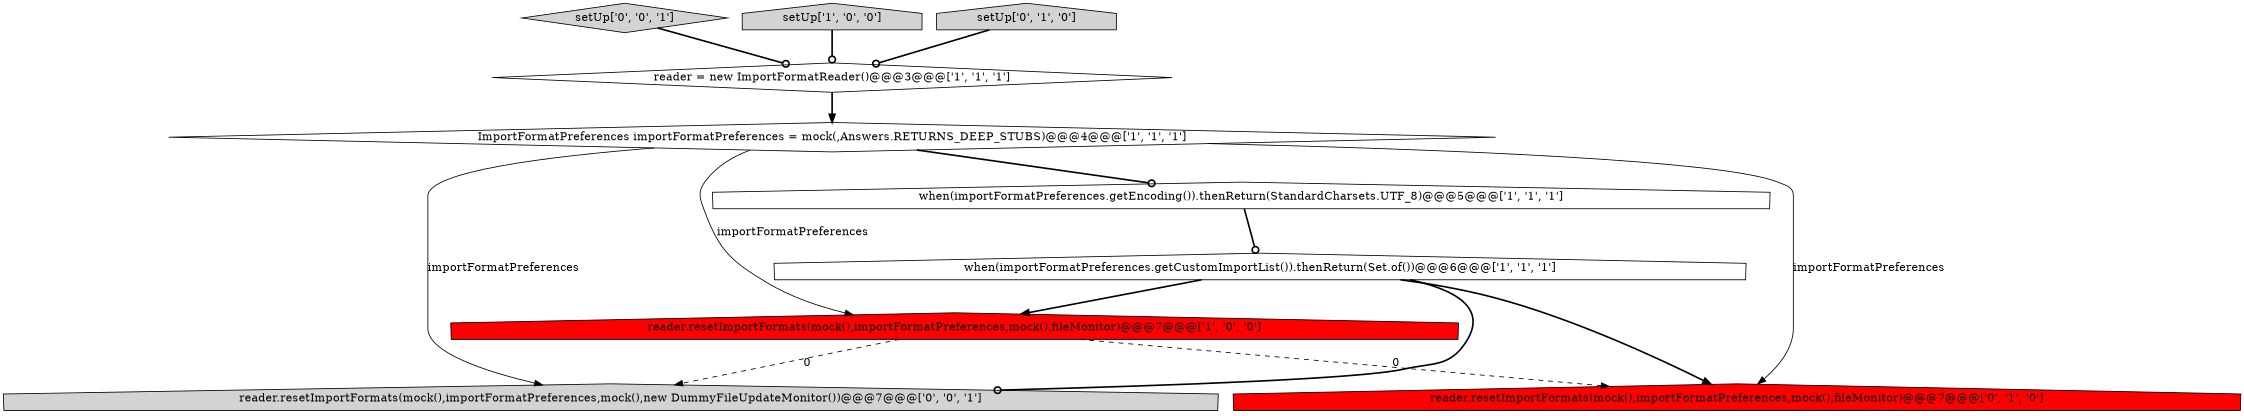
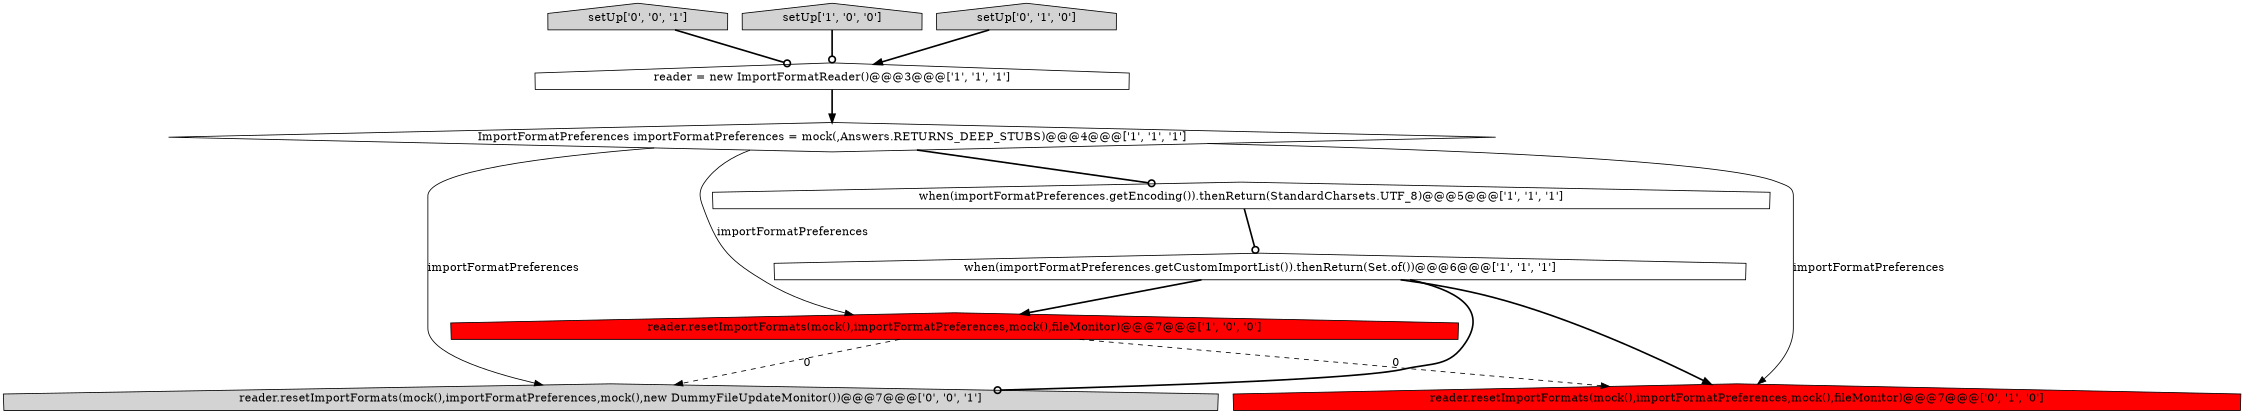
node "setUp['0', '0', '1']": shape diamond -> house
edge "setUp['0', '1', '0']" -> "reader = new ImportFormatReader()@@@3@@@['1', '1', '1']": arrowhead odot -> normal
node "reader = new ImportFormatReader()@@@3@@@['1', '1', '1']": shape diamond -> house
